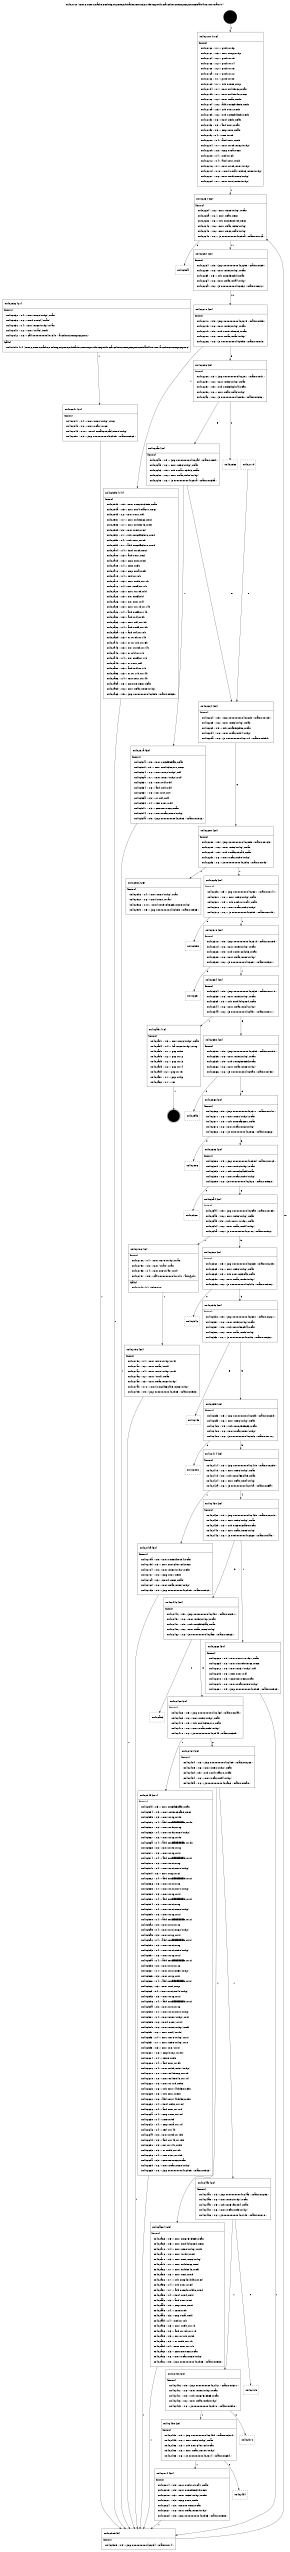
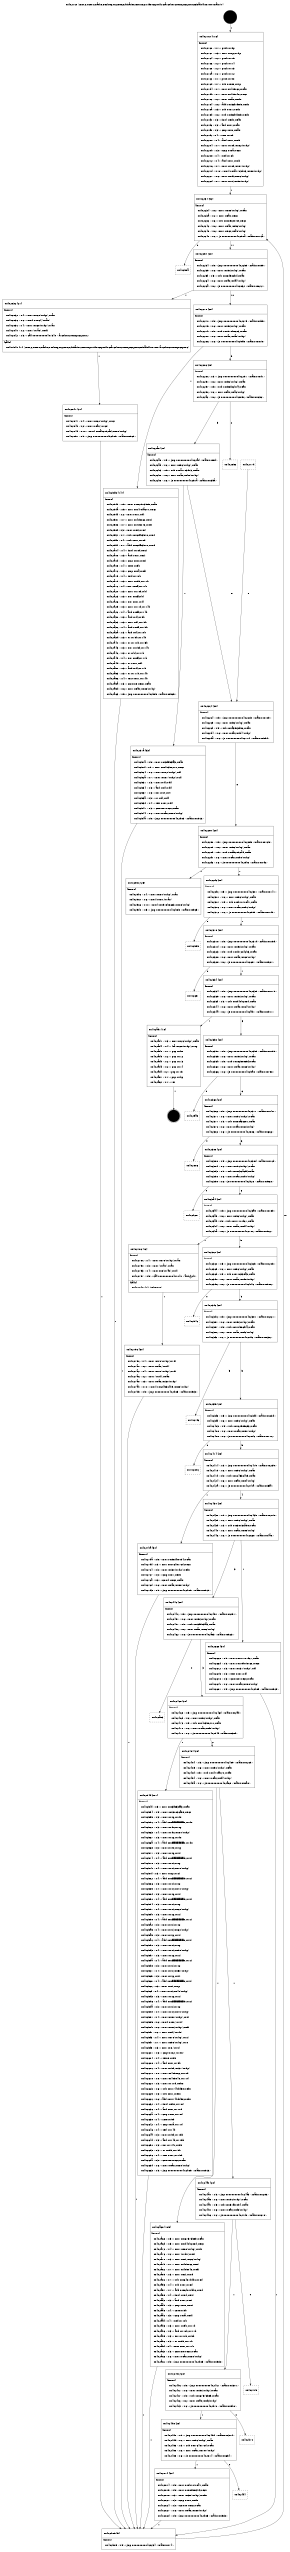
edge "0x402254 [28]" -> "0x402832 [21]": added, label "1"
